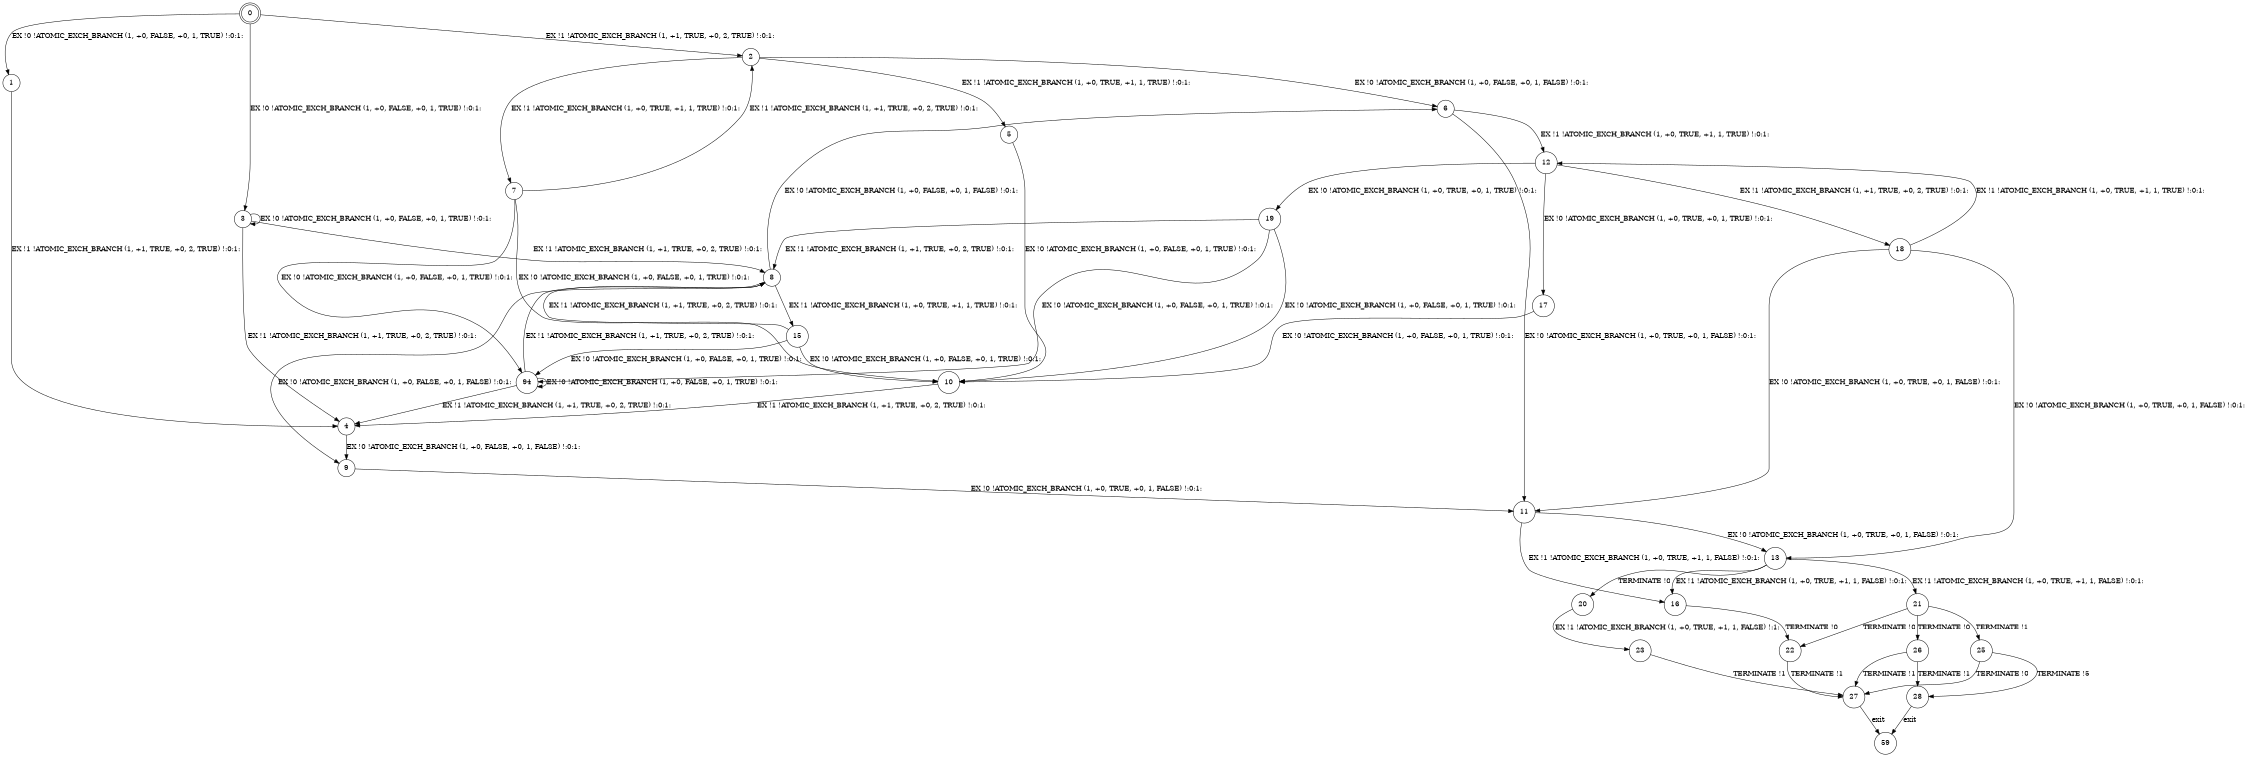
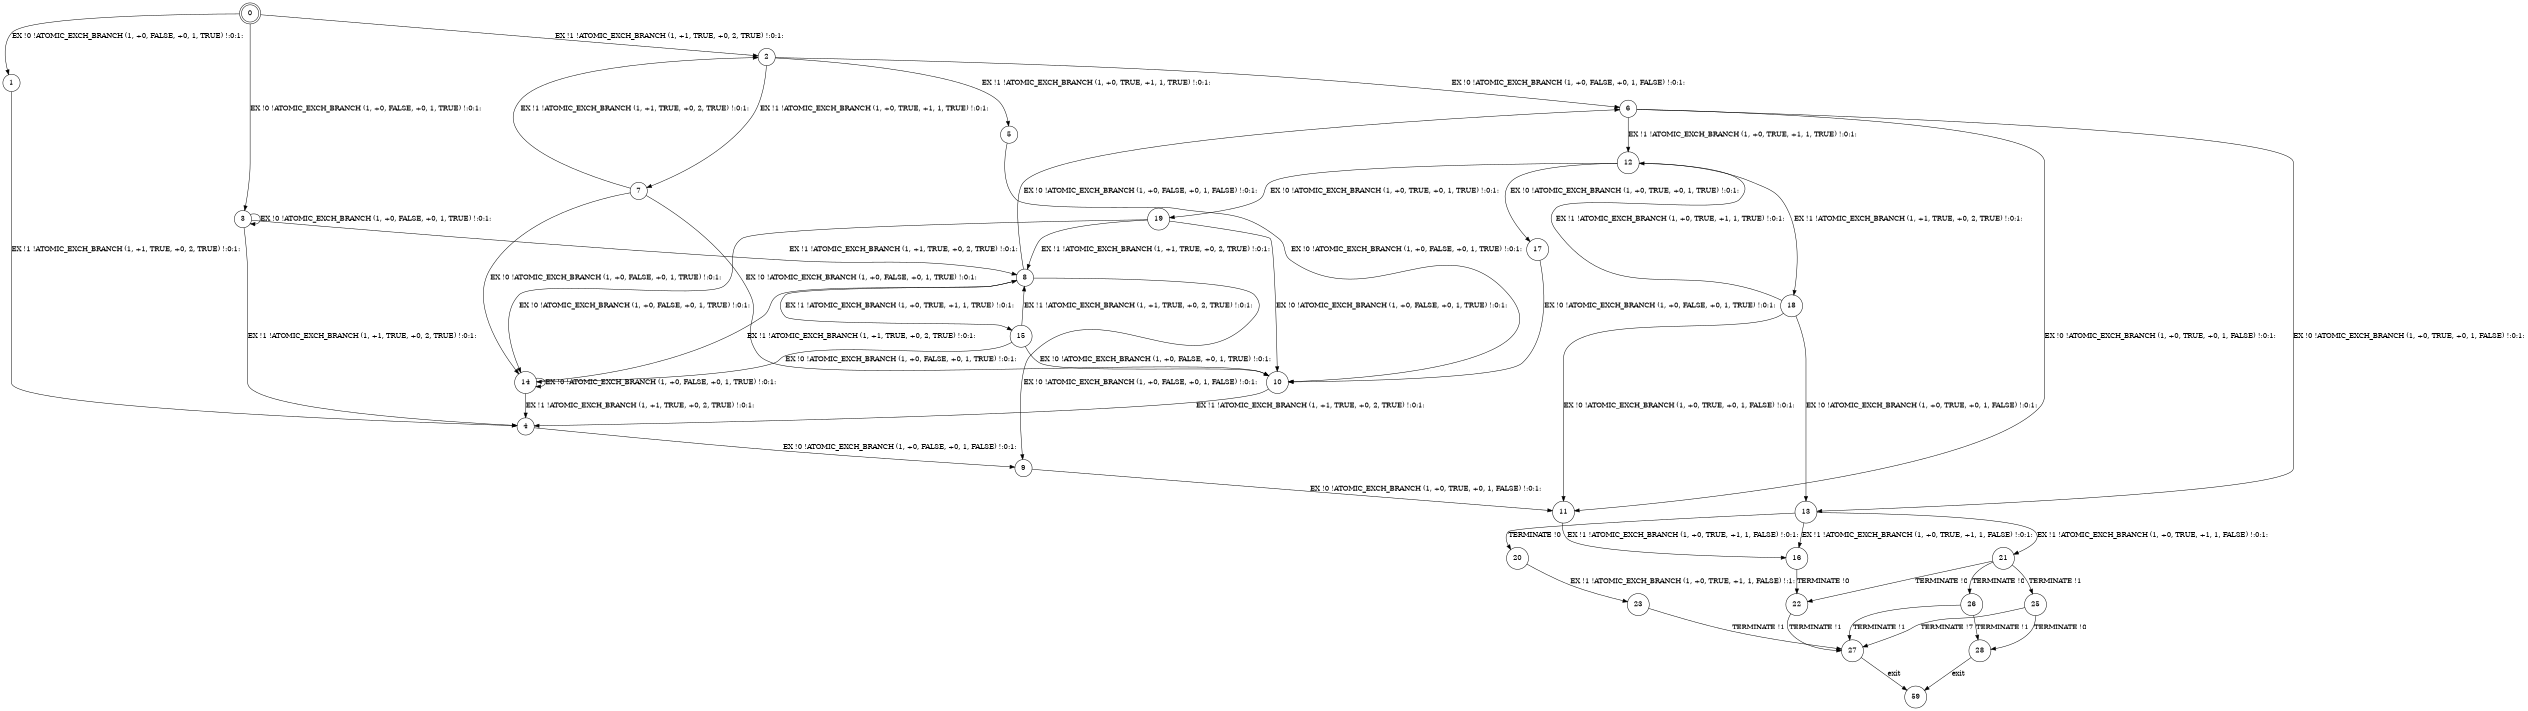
node "94": label "94" -> "14"
edge "11" -> "13": now "6" -> "13"
edge "25" -> "27": label "TERMINATE !0" -> "TERMINATE !7"
edge "25" -> "28": label "TERMINATE !5" -> "TERMINATE !0"
